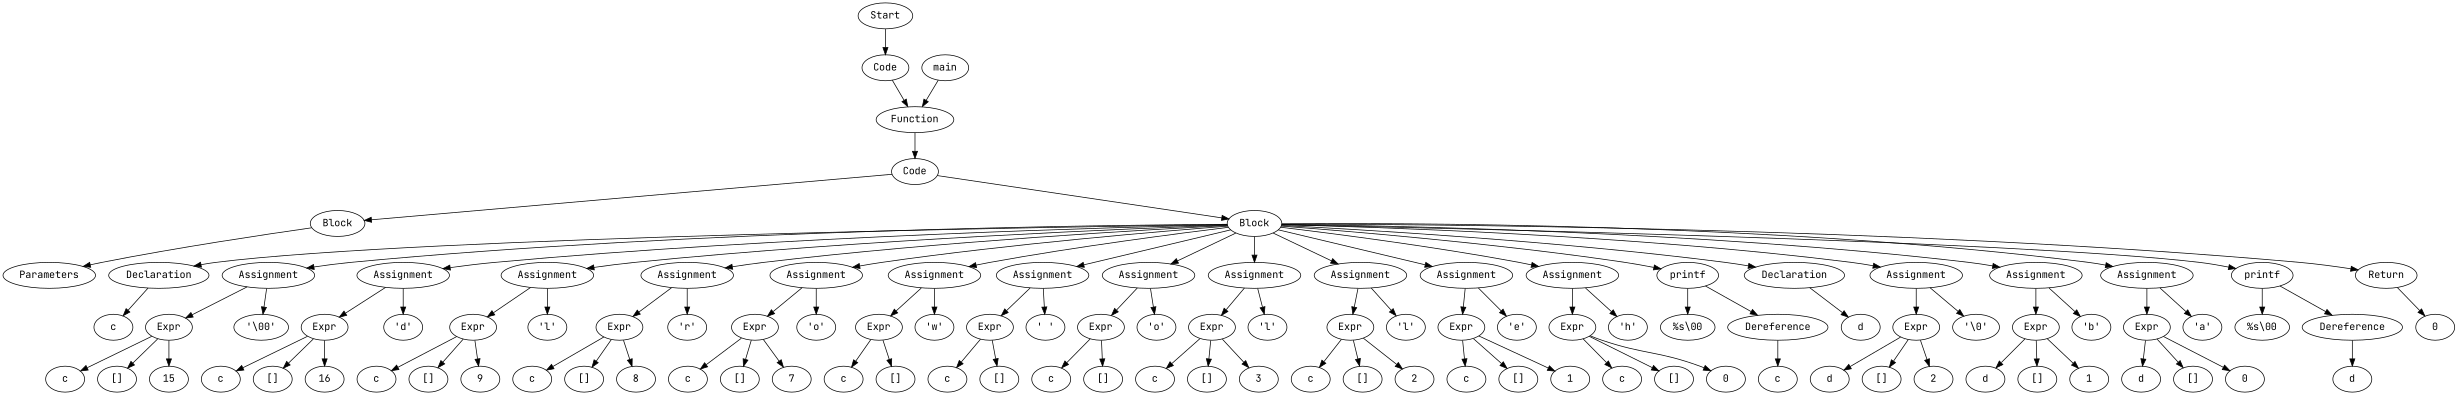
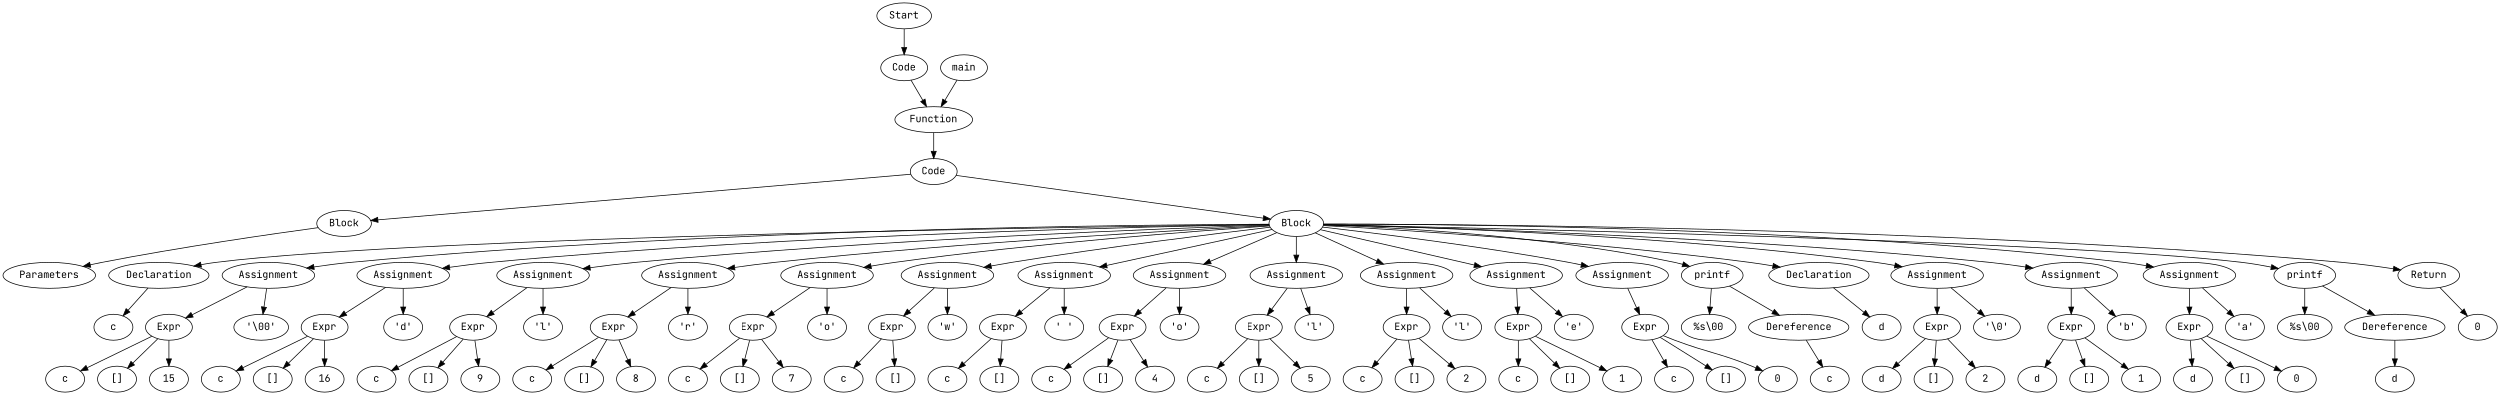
node "'h'": removed
node "4": added
node "3": label "3" -> "5"
